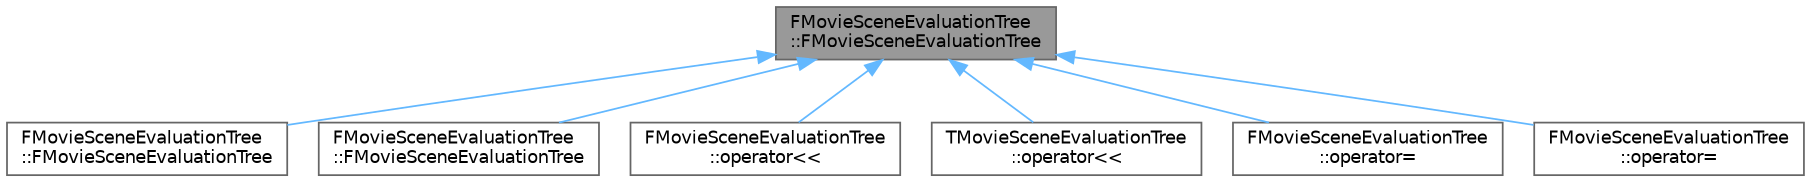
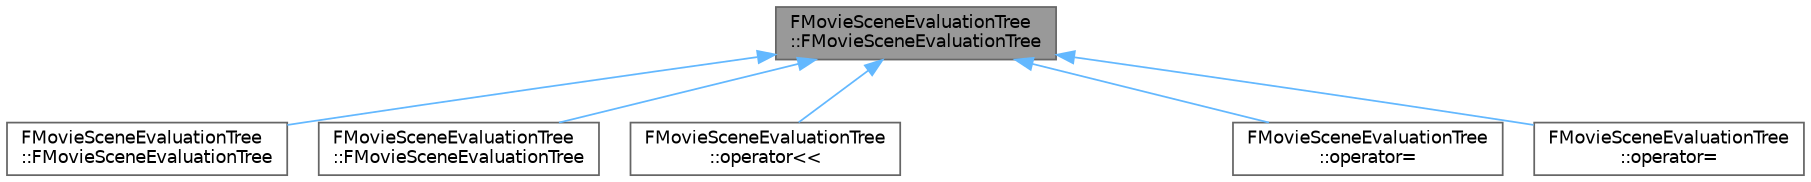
node "TMovieSceneEvaluationTree ::operator<<": removed
